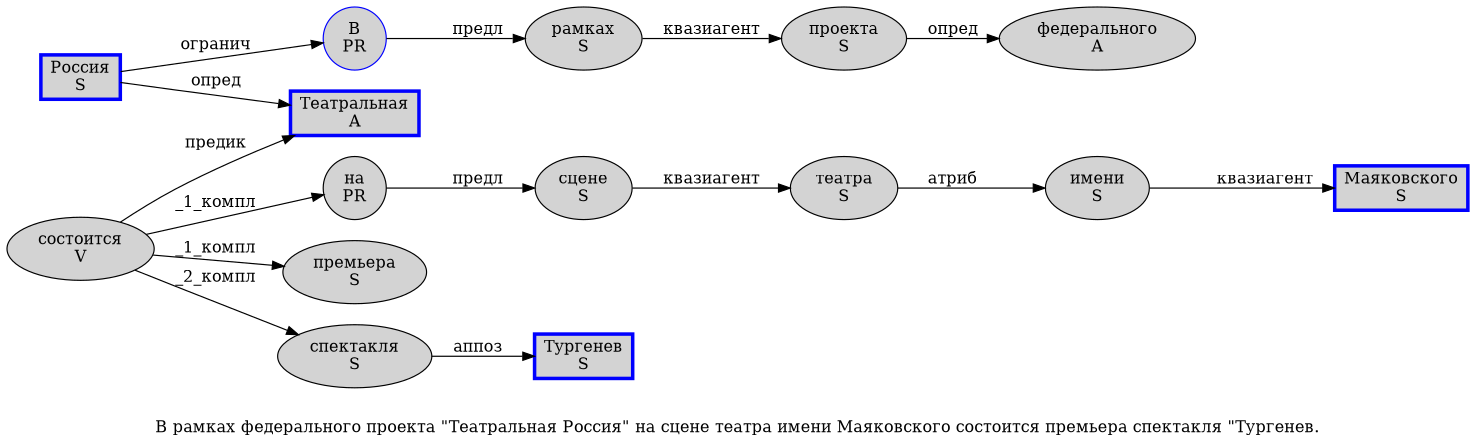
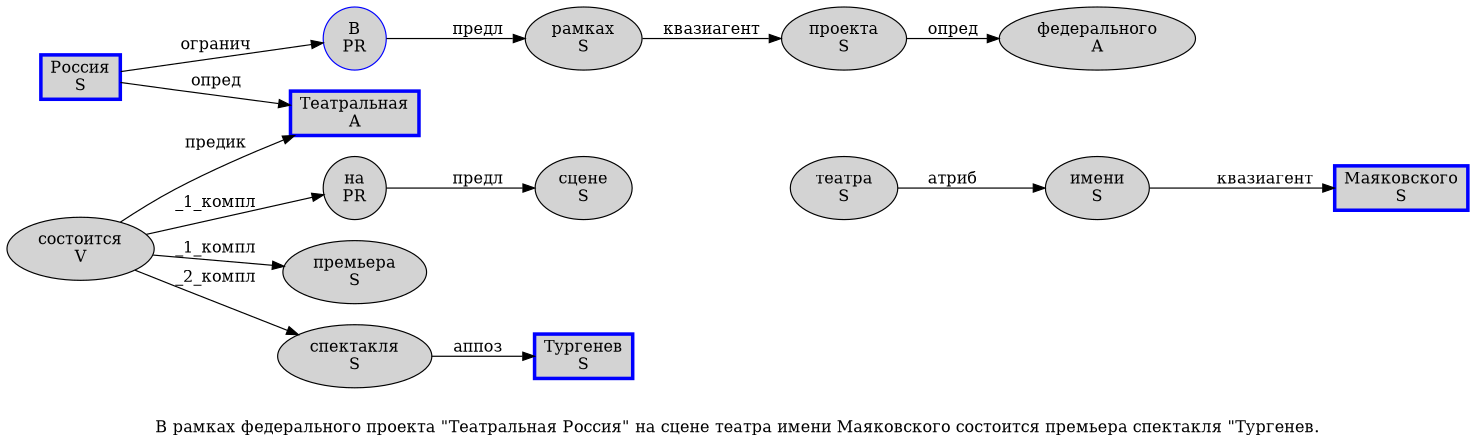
edge "сцене S" -> "театра S": removed, label "квазиагент"
